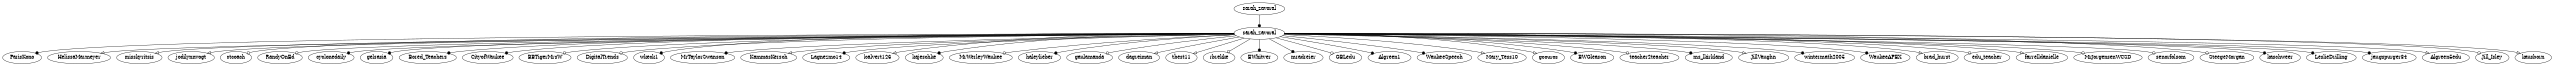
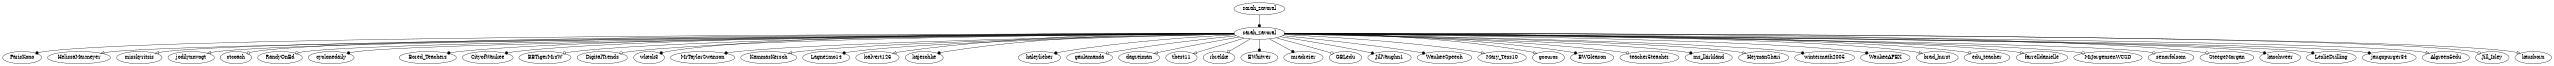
node "gelsasia": removed
node "wkeck1": label "wkeck1" -> "wkeck3"
node "MrWerleyWaukee": removed
node "Algreen1": label "Algreen1" -> "JillVaughn1"
node "teacher2teacher": label "teacher2teacher" -> "teacher5teacher"
node "JillVaughn": label "JillVaughn" -> "HeymanShari"
